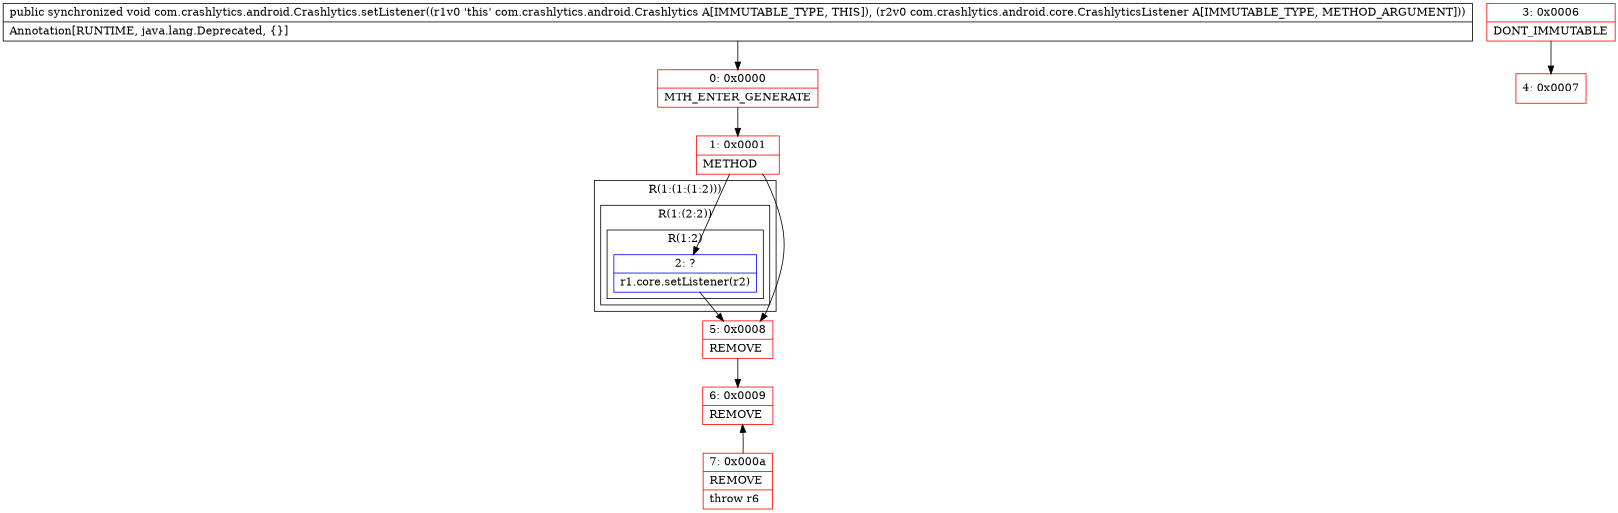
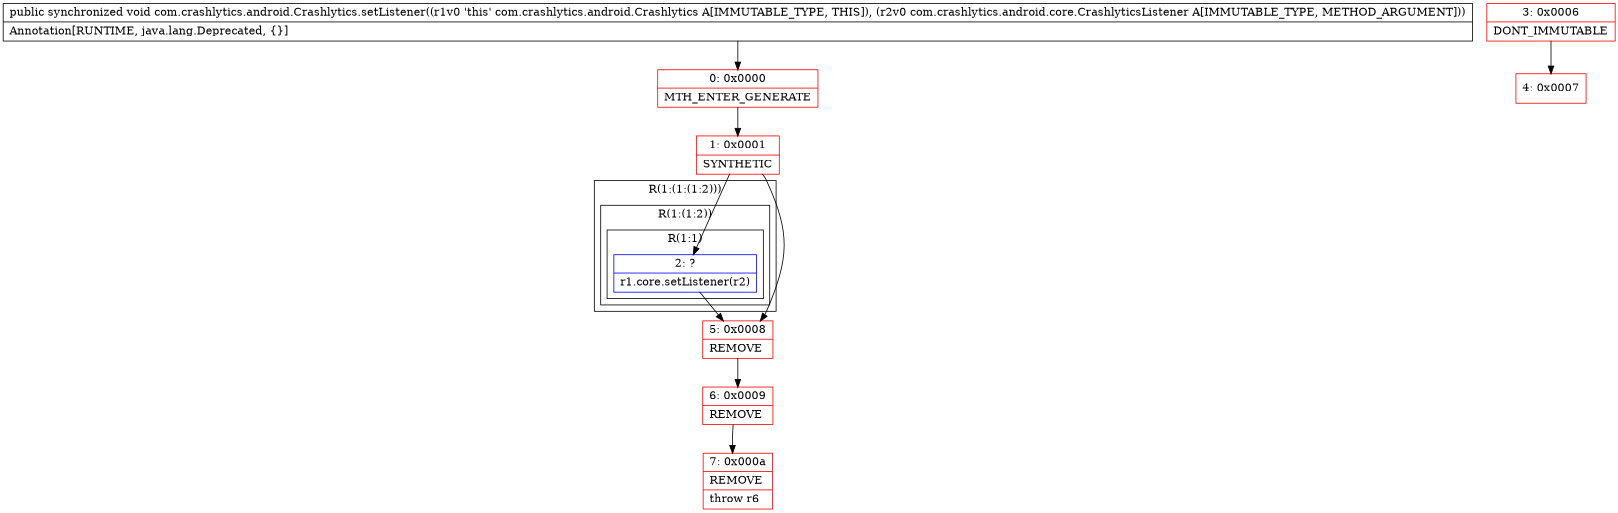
node "1: 0x0001": text "METHOD" -> "SYNTHETIC"
cluster "R(1:(2:2))": label "R(1:(2:2))" -> "R(1:(1:2))"
cluster "R(1:2)": label "R(1:2)" -> "R(1:1)"
edge "7: 0x000a" -> "6: 0x0009": reversed
